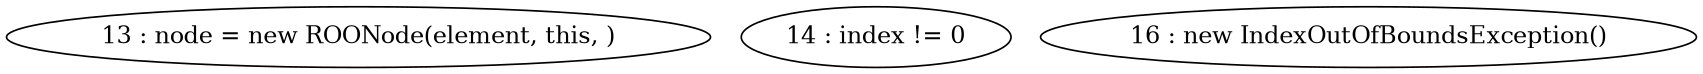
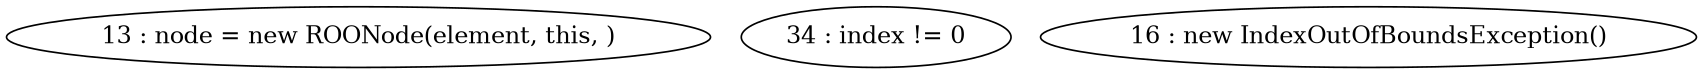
node "14 : index != 0": label "14 : index != 0" -> "34 : index != 0"
